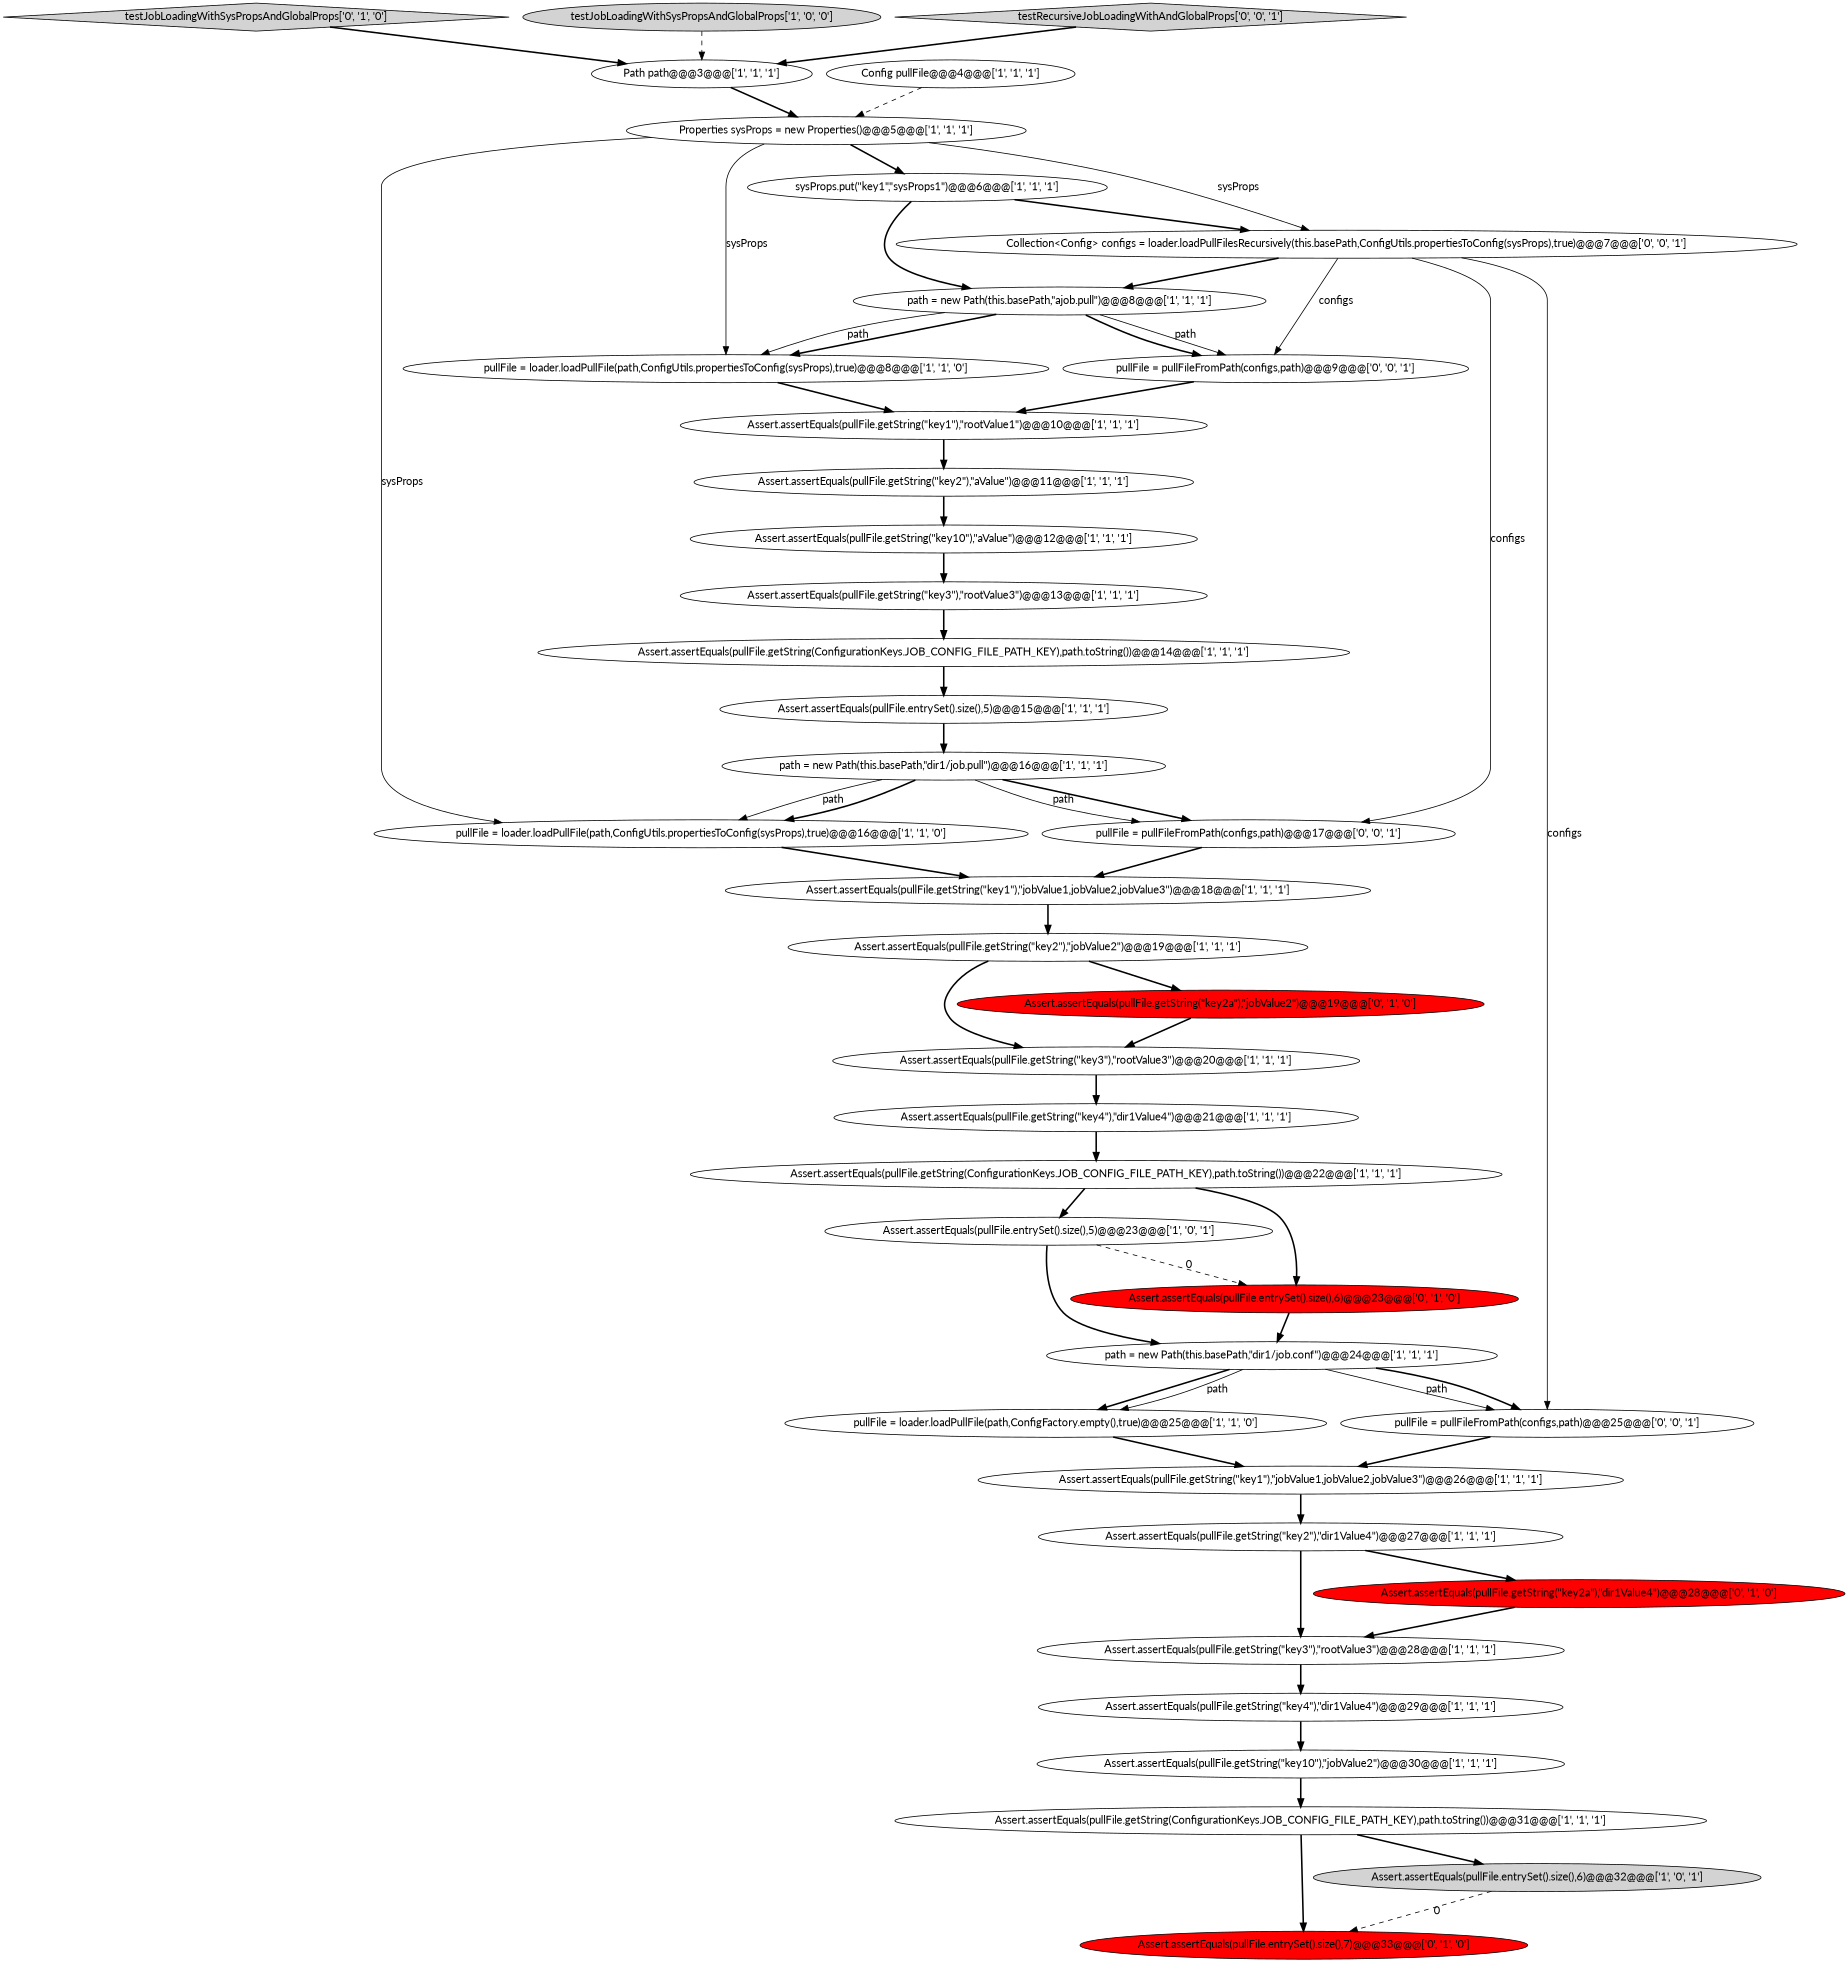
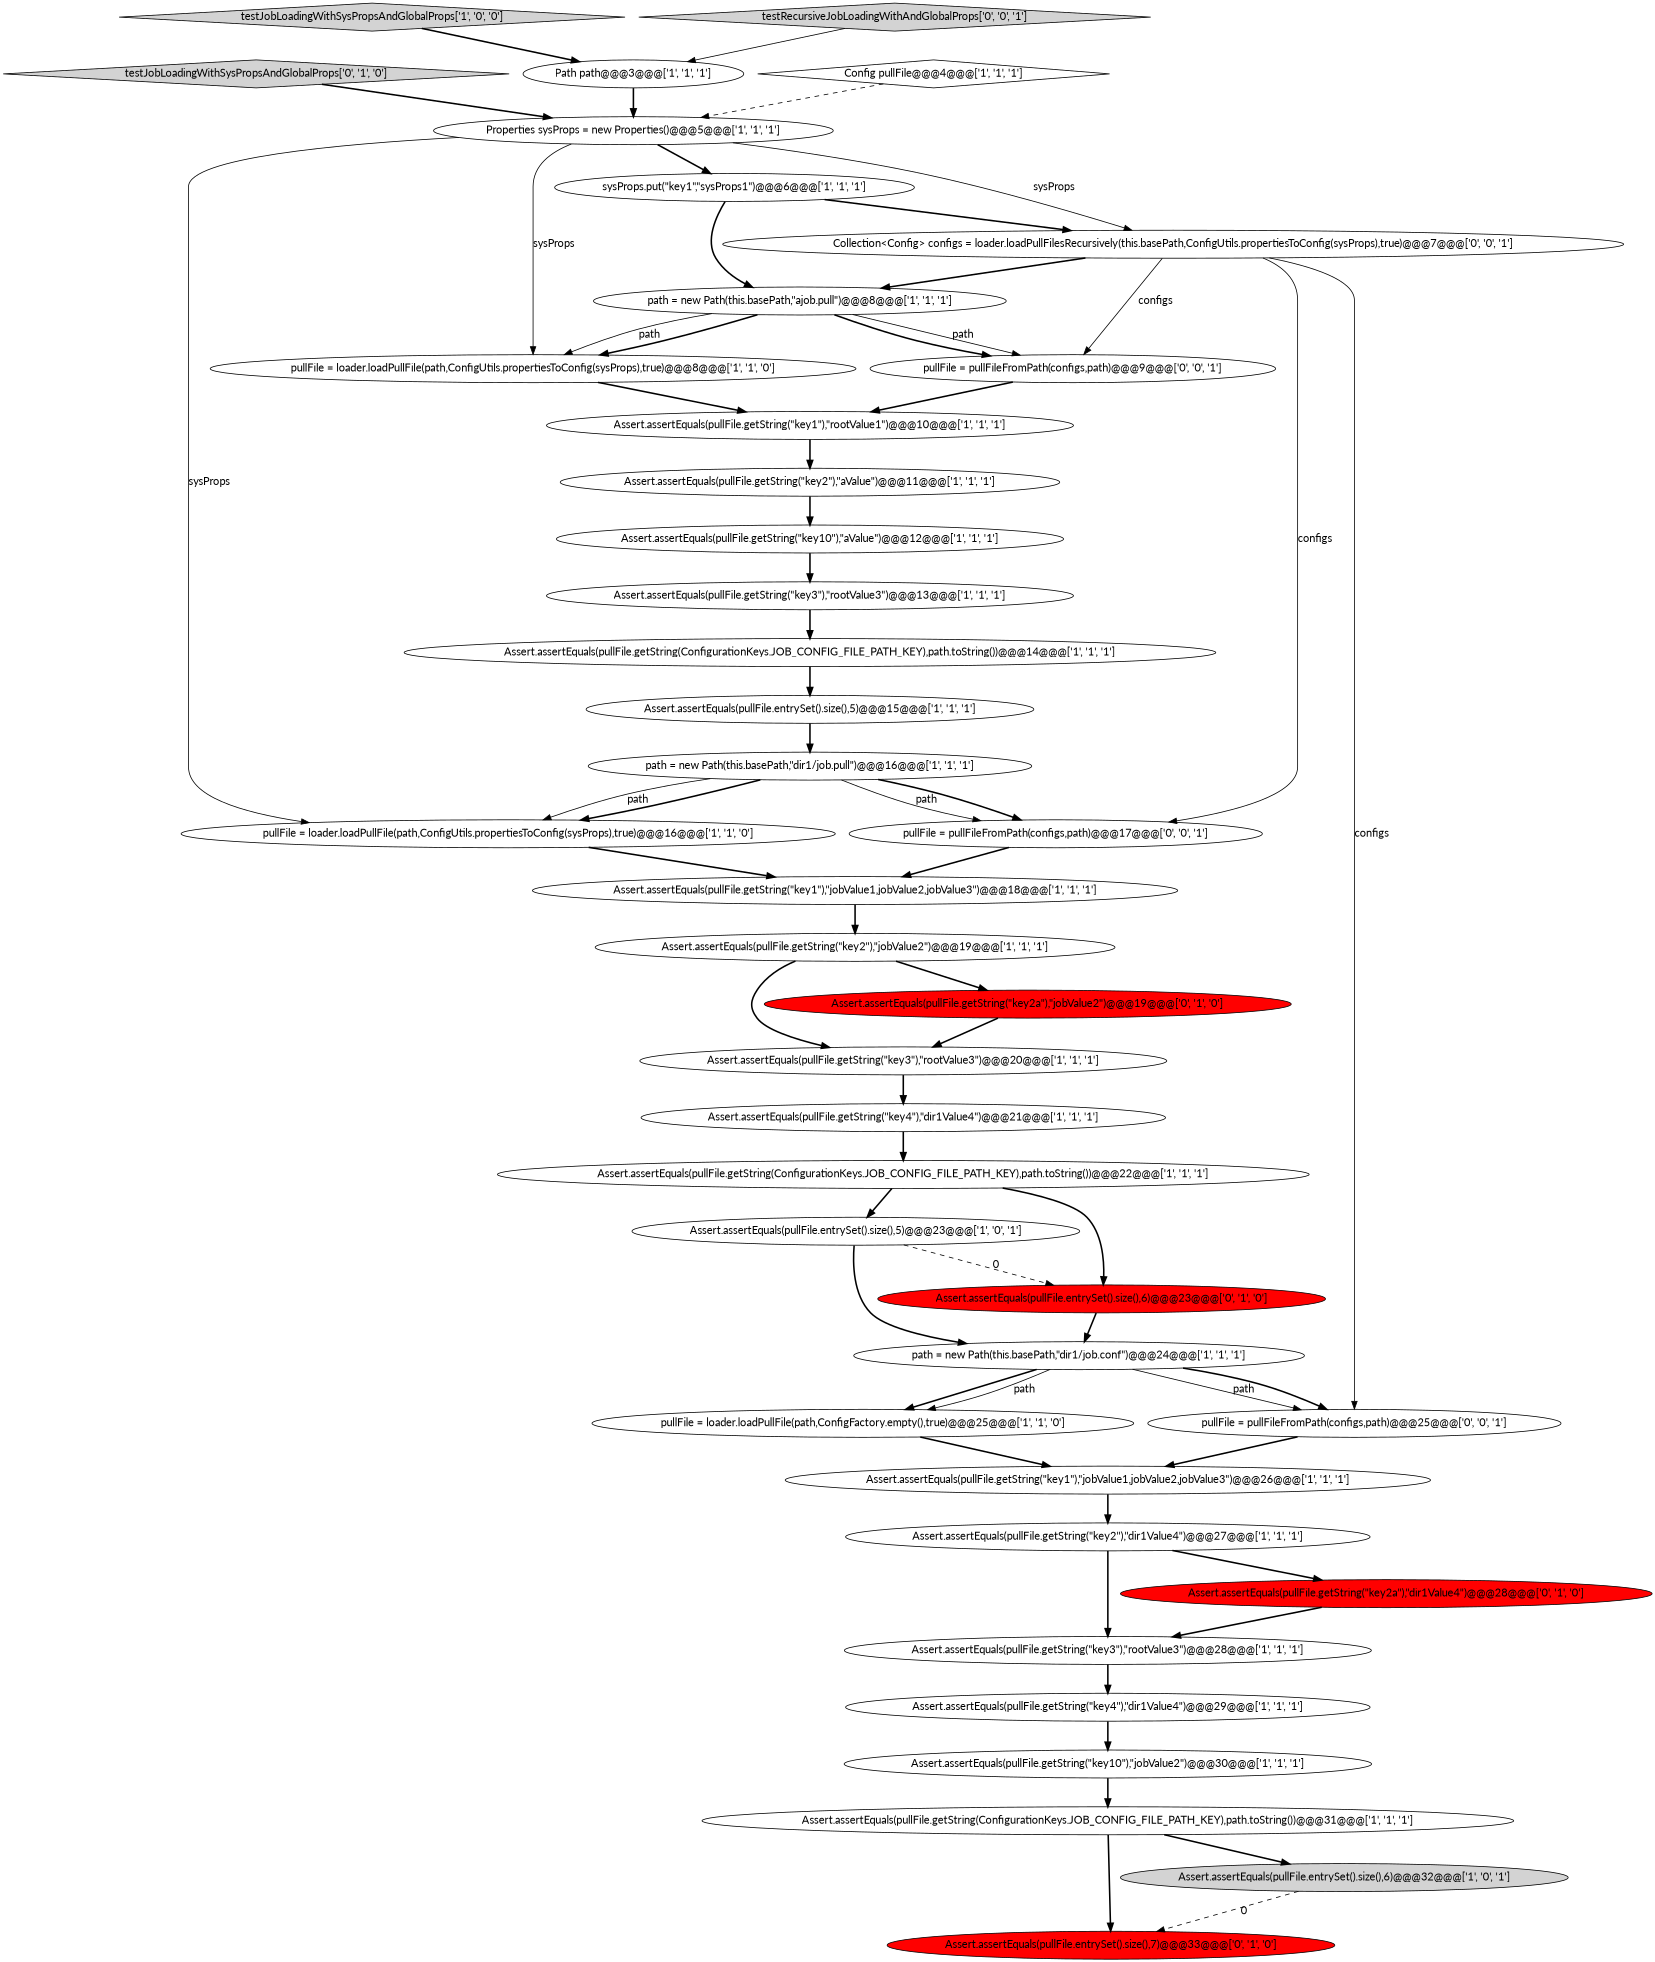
node "testJobLoadingWithSysPropsAndGlobalProps['1', '0', '0']": shape ellipse -> diamond
edge "testJobLoadingWithSysPropsAndGlobalProps['1', '0', '0']" -> "Path path@@@3@@@['1', '1', '1']": style dashed -> bold
edge "testJobLoadingWithSysPropsAndGlobalProps['0', '1', '0']" -> "Path path@@@3@@@['1', '1', '1']": now "testJobLoadingWithSysPropsAndGlobalProps['0', '1', '0']" -> "Properties sysProps = new Properties()@@@5@@@['1', '1', '1']"
edge "testRecursiveJobLoadingWithAndGlobalProps['0', '0', '1']" -> "Path path@@@3@@@['1', '1', '1']": style bold -> solid
node "Config pullFile@@@4@@@['1', '1', '1']": shape ellipse -> diamond
